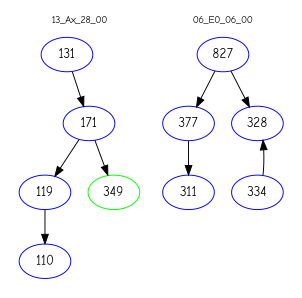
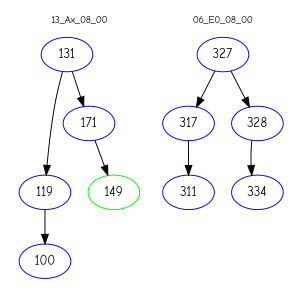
cluster "13_Ax_28_00": label "13_Ax_28_00" -> "13_Ax_08_00"
cluster "06_E0_06_00": label "06_E0_06_00" -> "06_E0_08_00"
node "827": label "827" -> "327"
node "377": label "377" -> "317"
edge "171" -> "119": now "131" -> "119"
edge "334" -> "328": reversed
node "349": label "349" -> "149"
node "110": label "110" -> "100"
